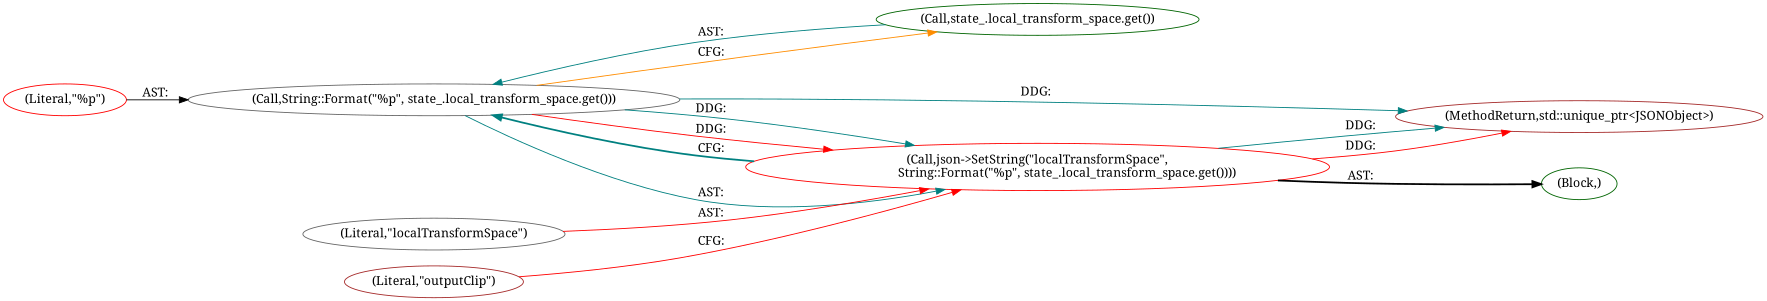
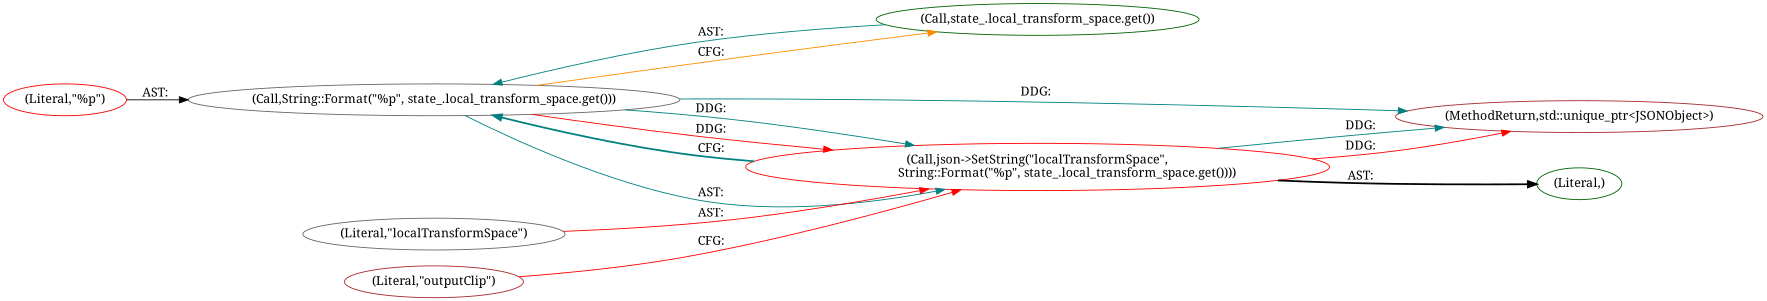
node "(Block,)": label "(Block,)" -> "(Literal,)"
